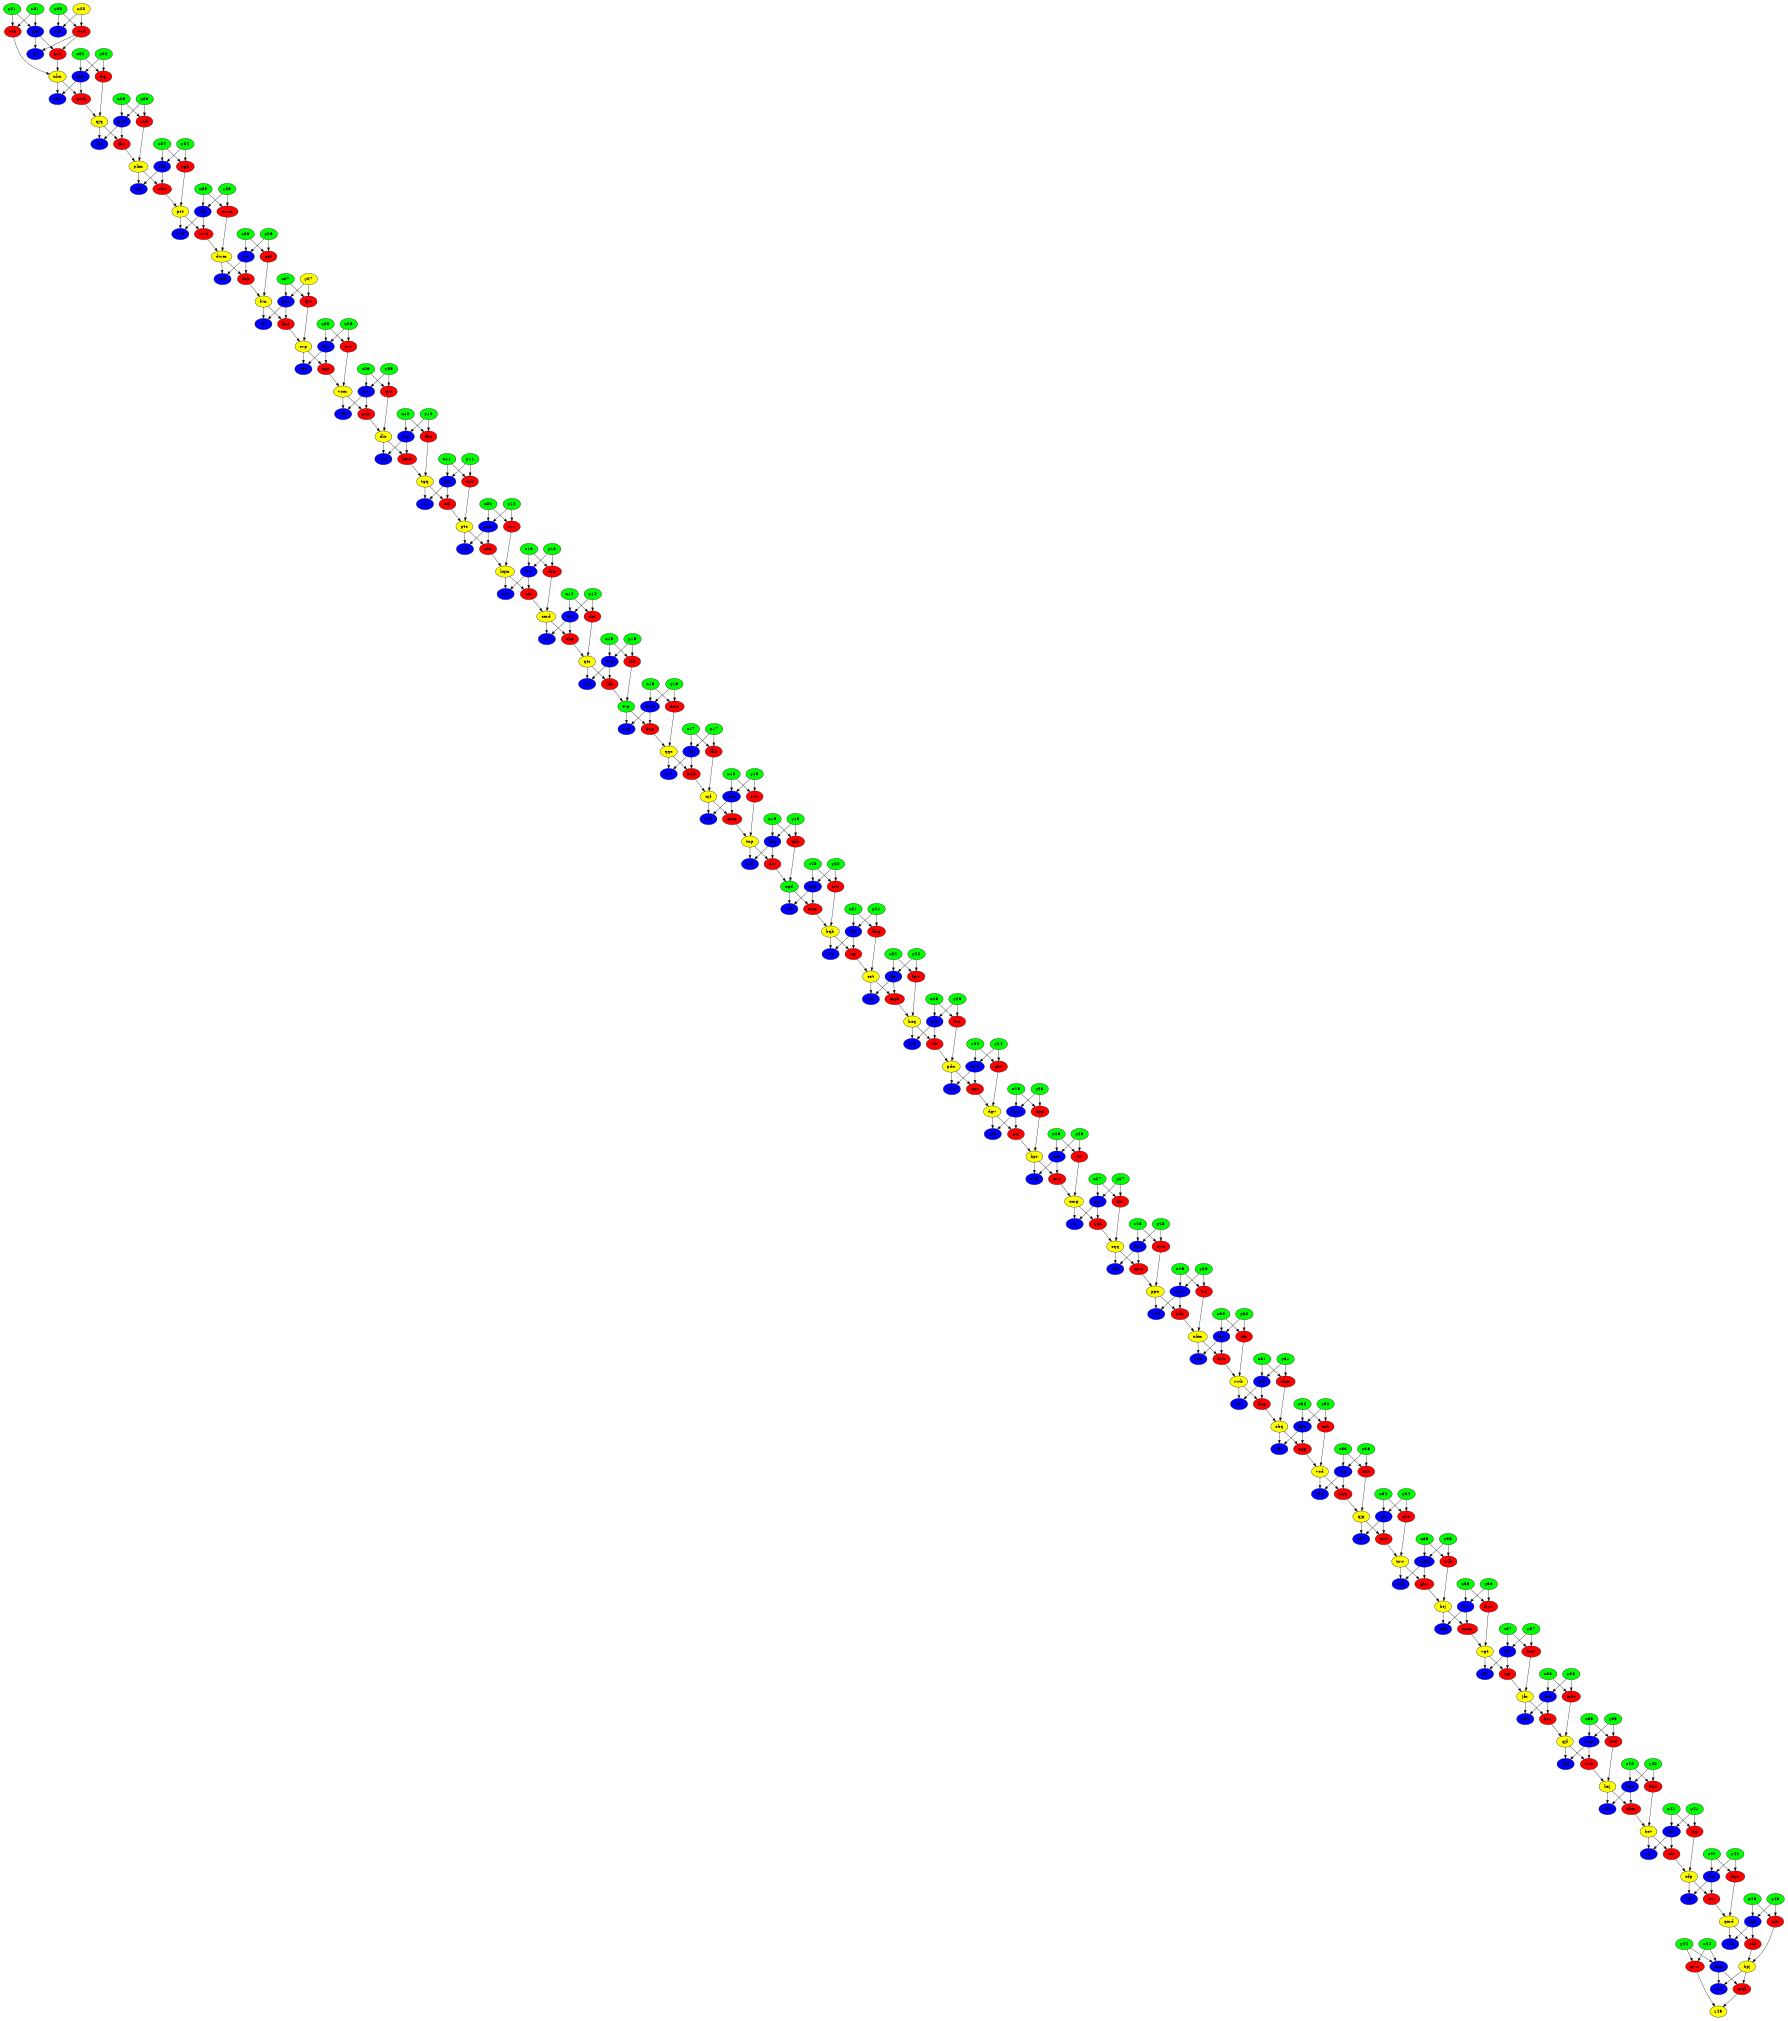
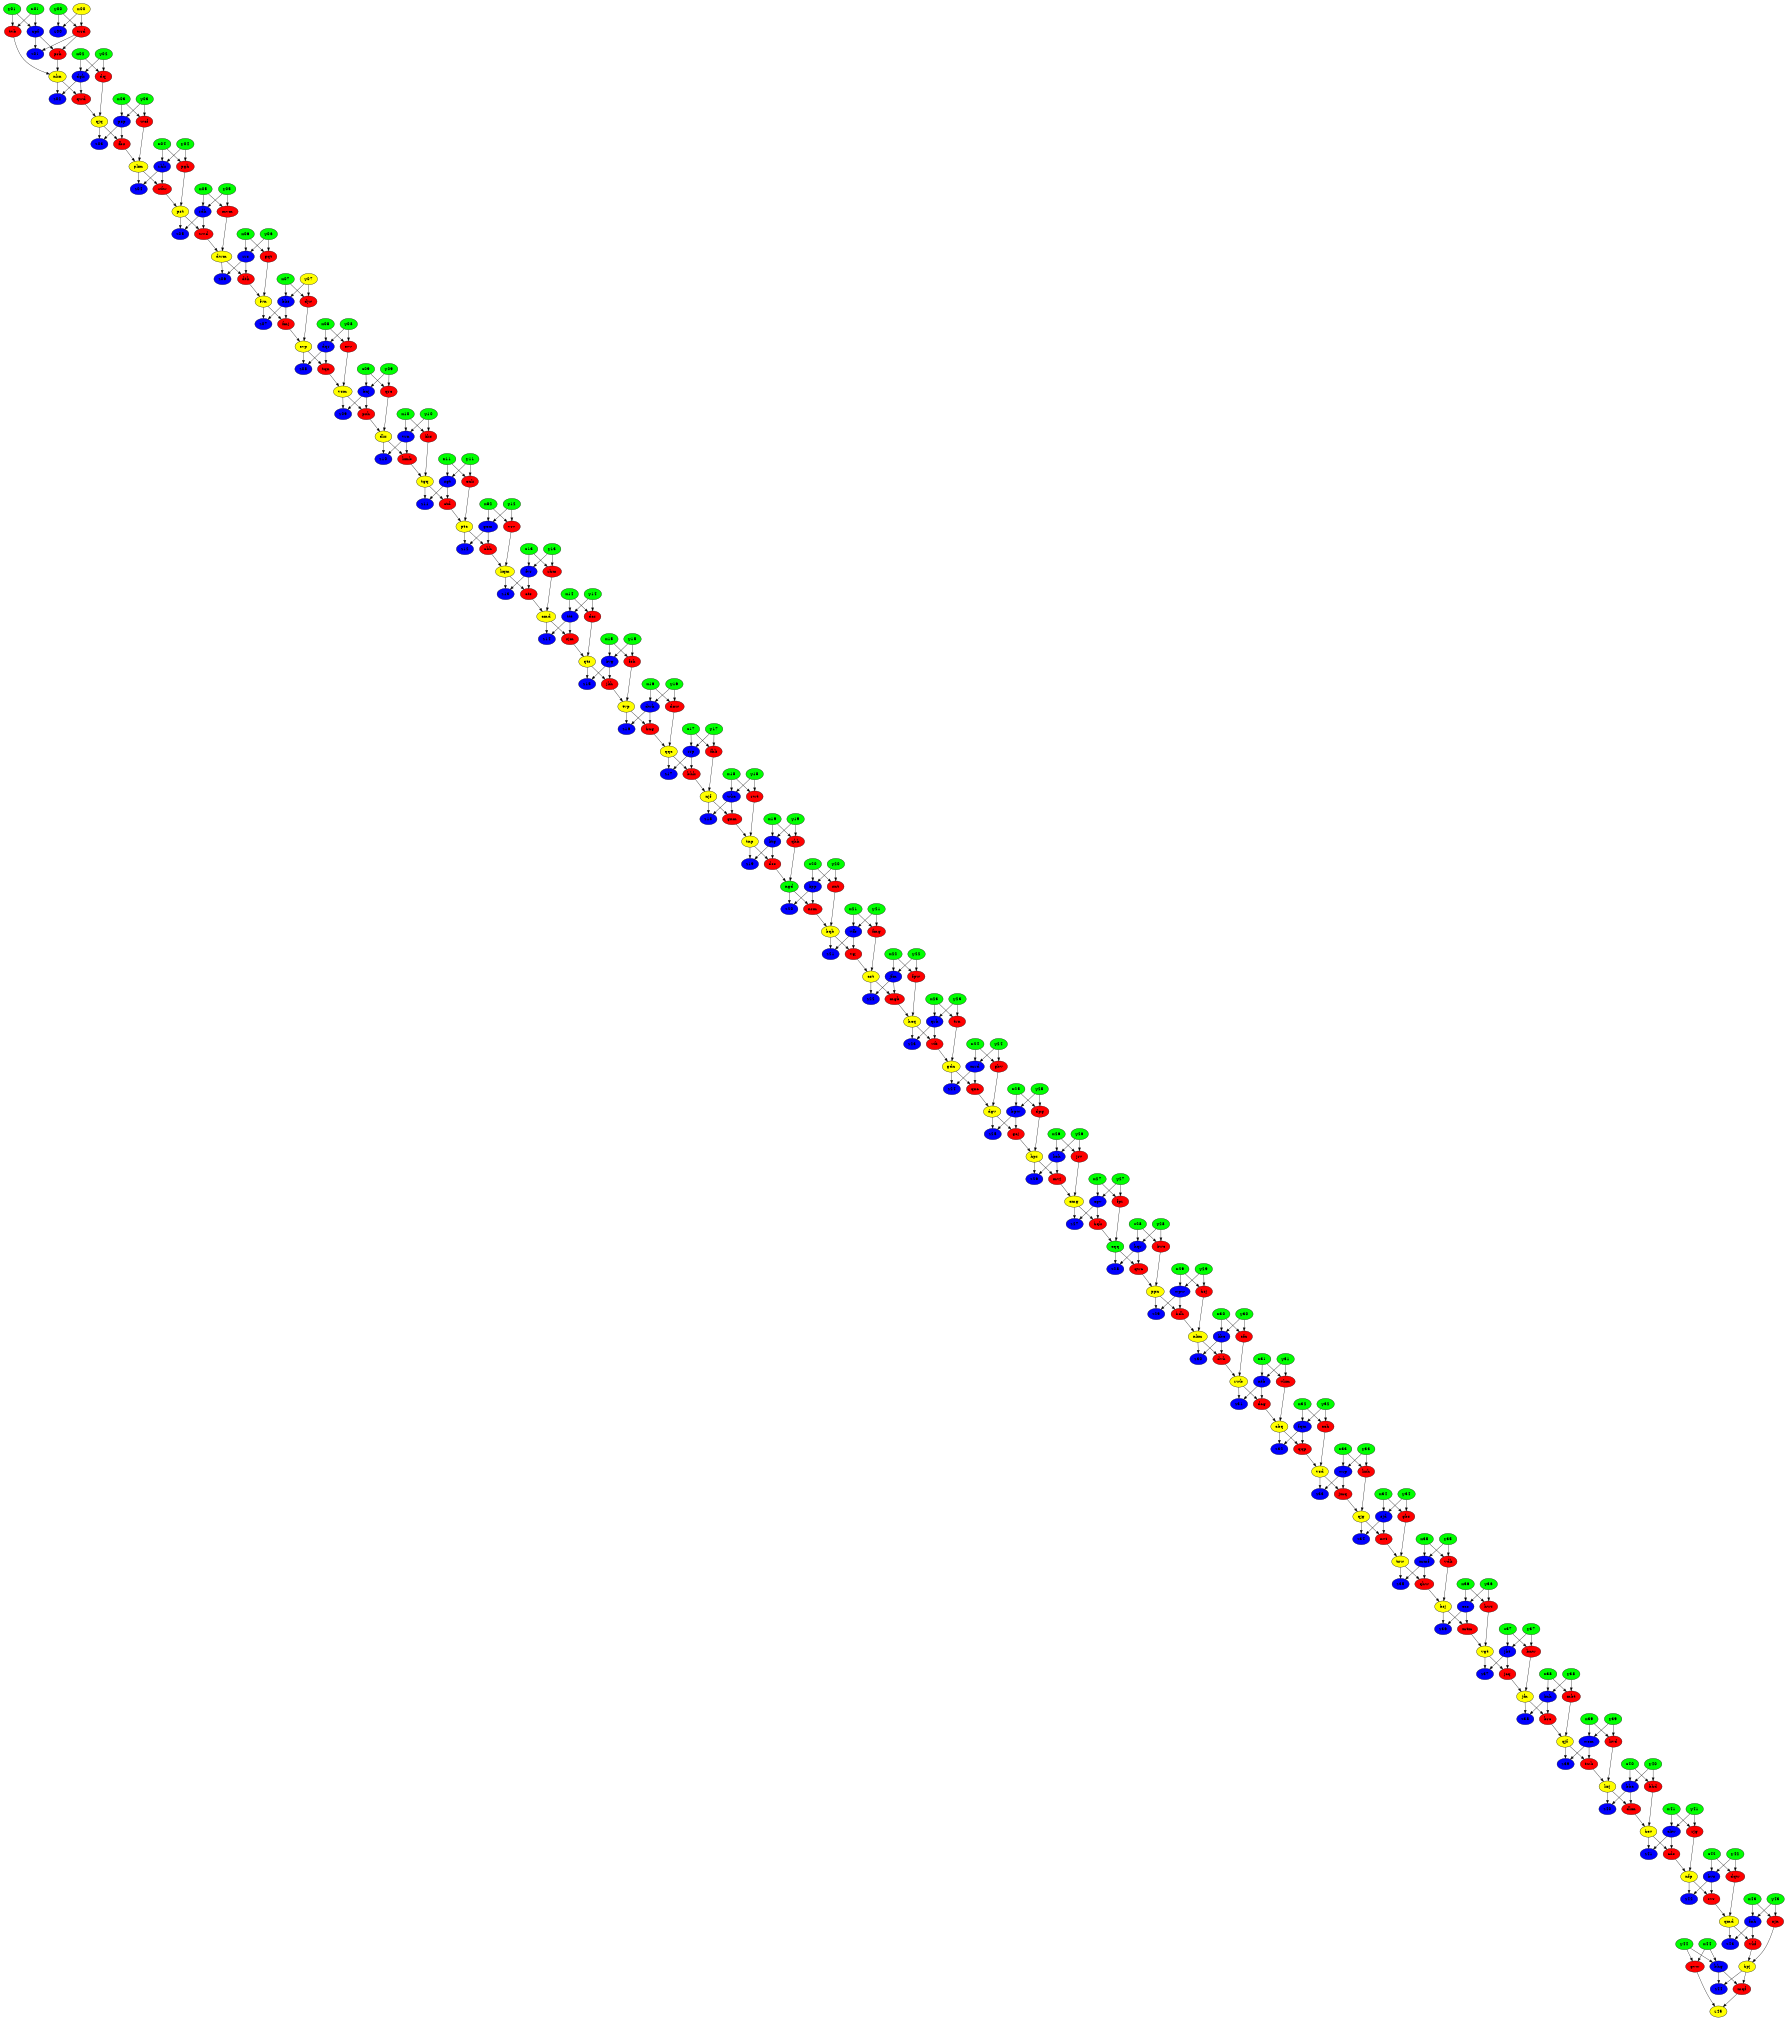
node "tvp": fillcolor green -> yellow
node "cqq": fillcolor yellow -> green
